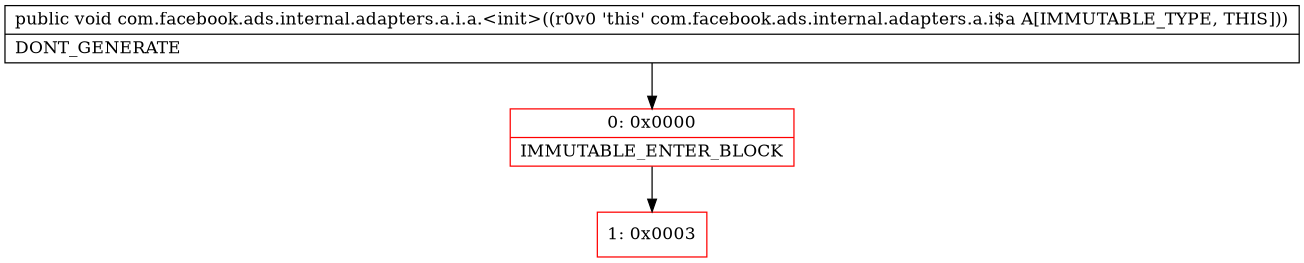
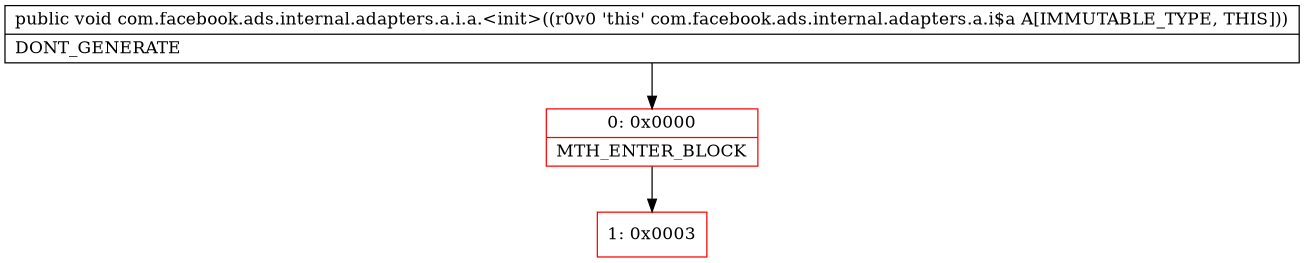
node "0: 0x0000": text "IMMUTABLE_ENTER_BLOCK" -> "MTH_ENTER_BLOCK"
